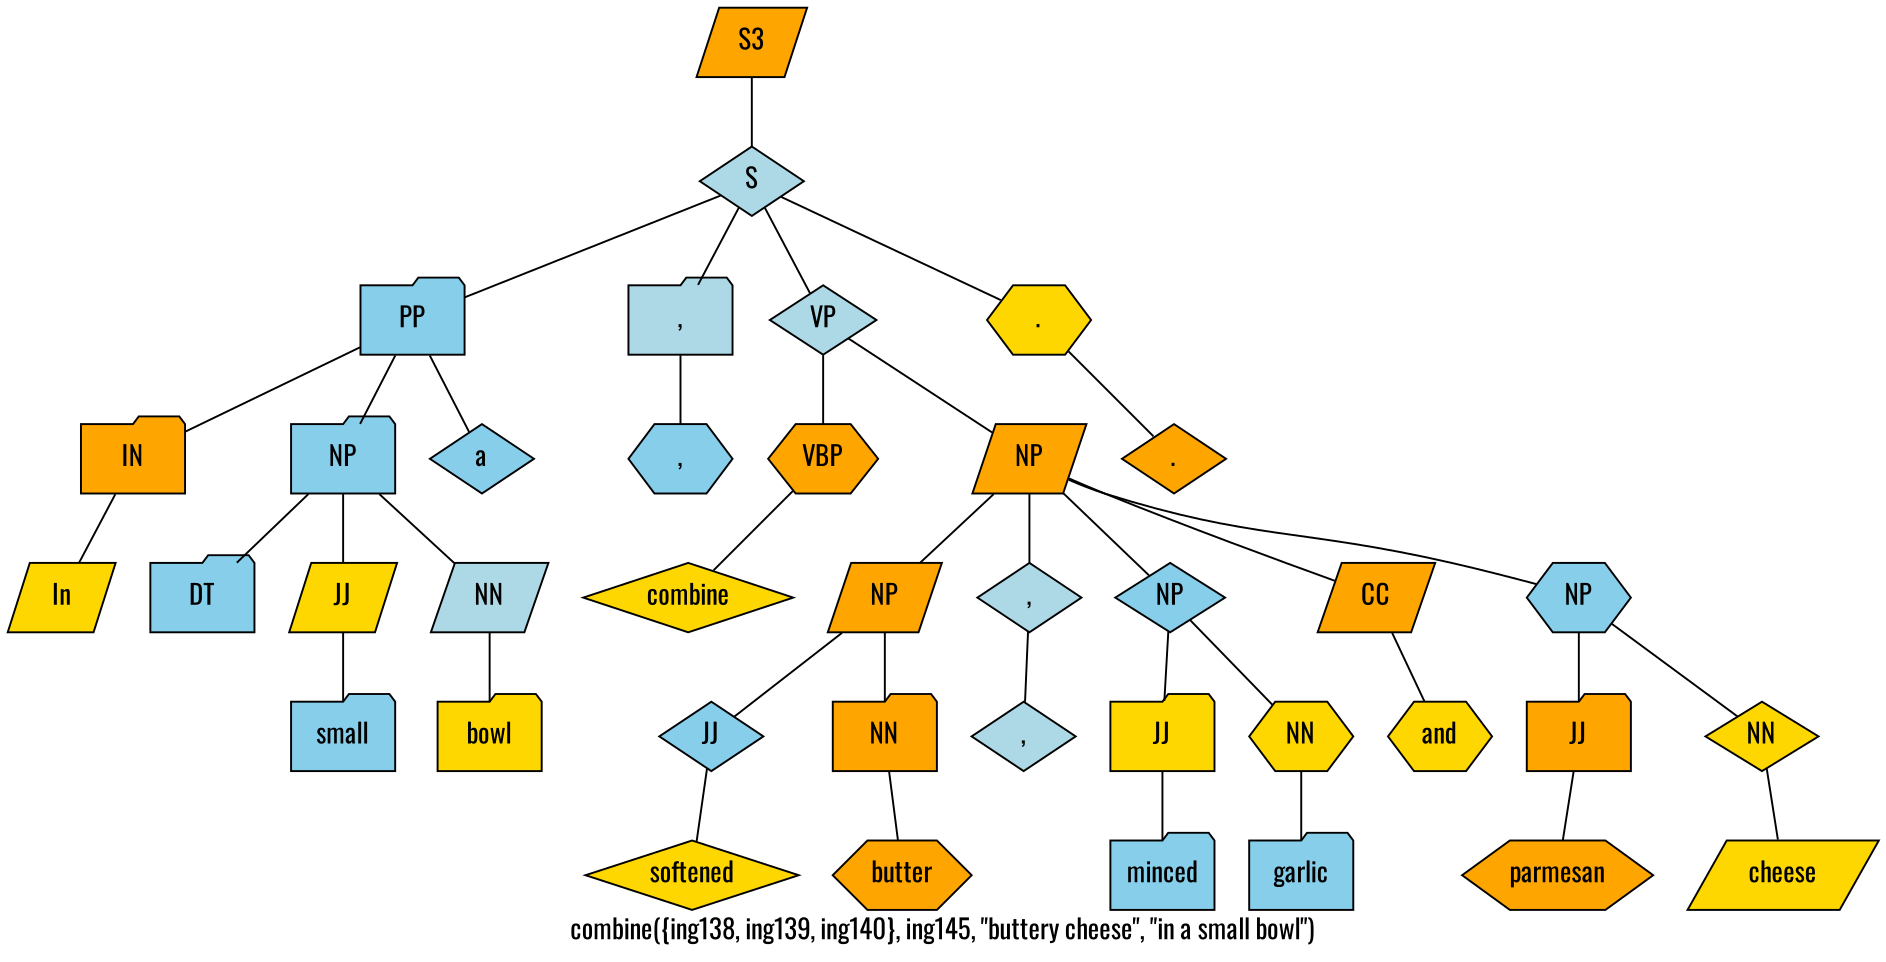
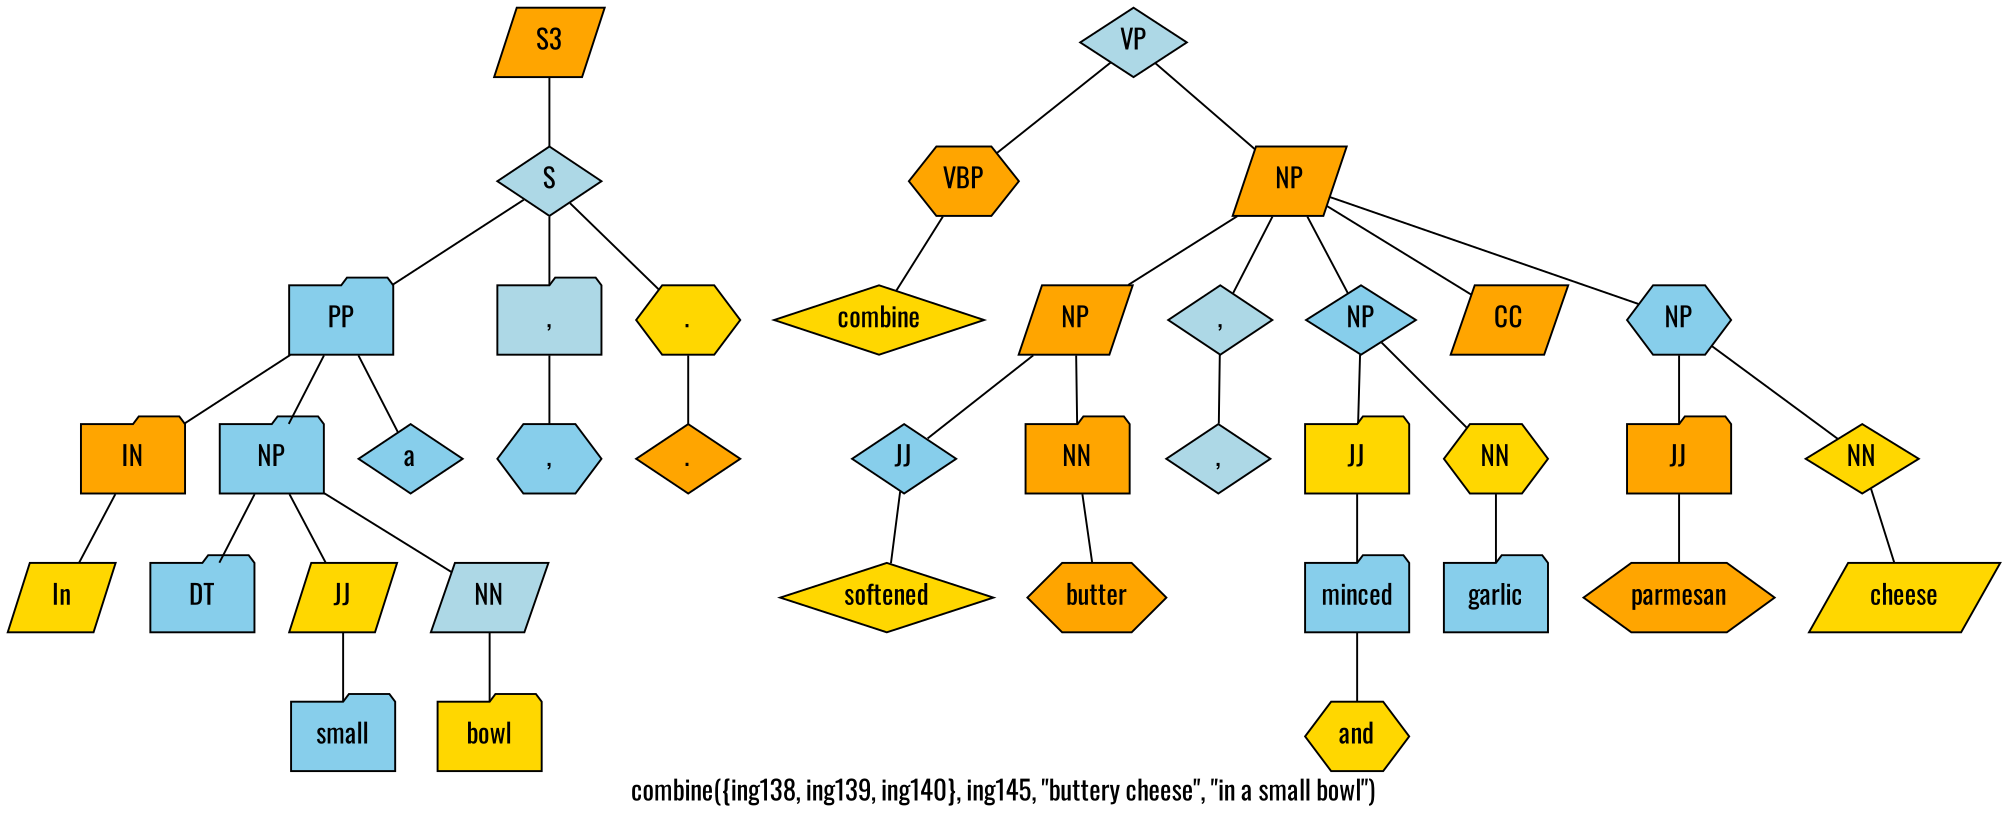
edge "S" -- "VP": removed
edge "CC" -- "and": now "minced" -- "and"
